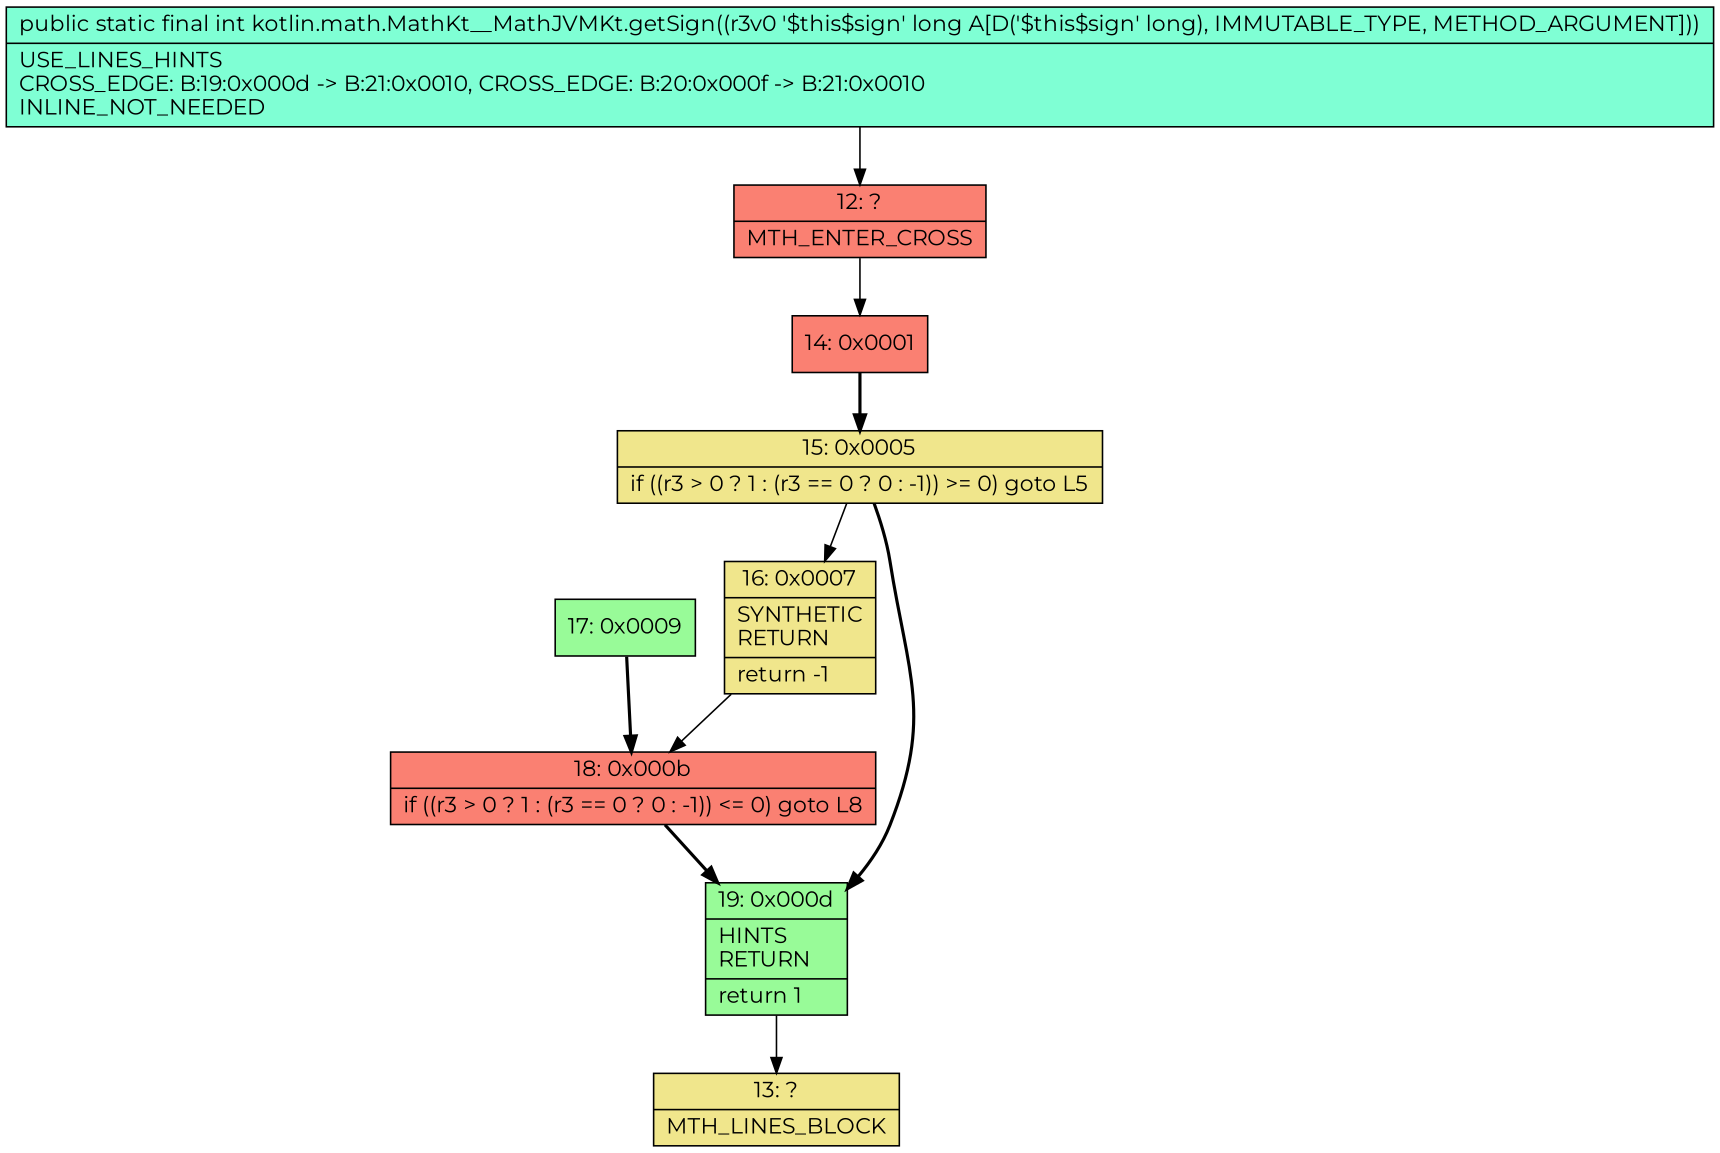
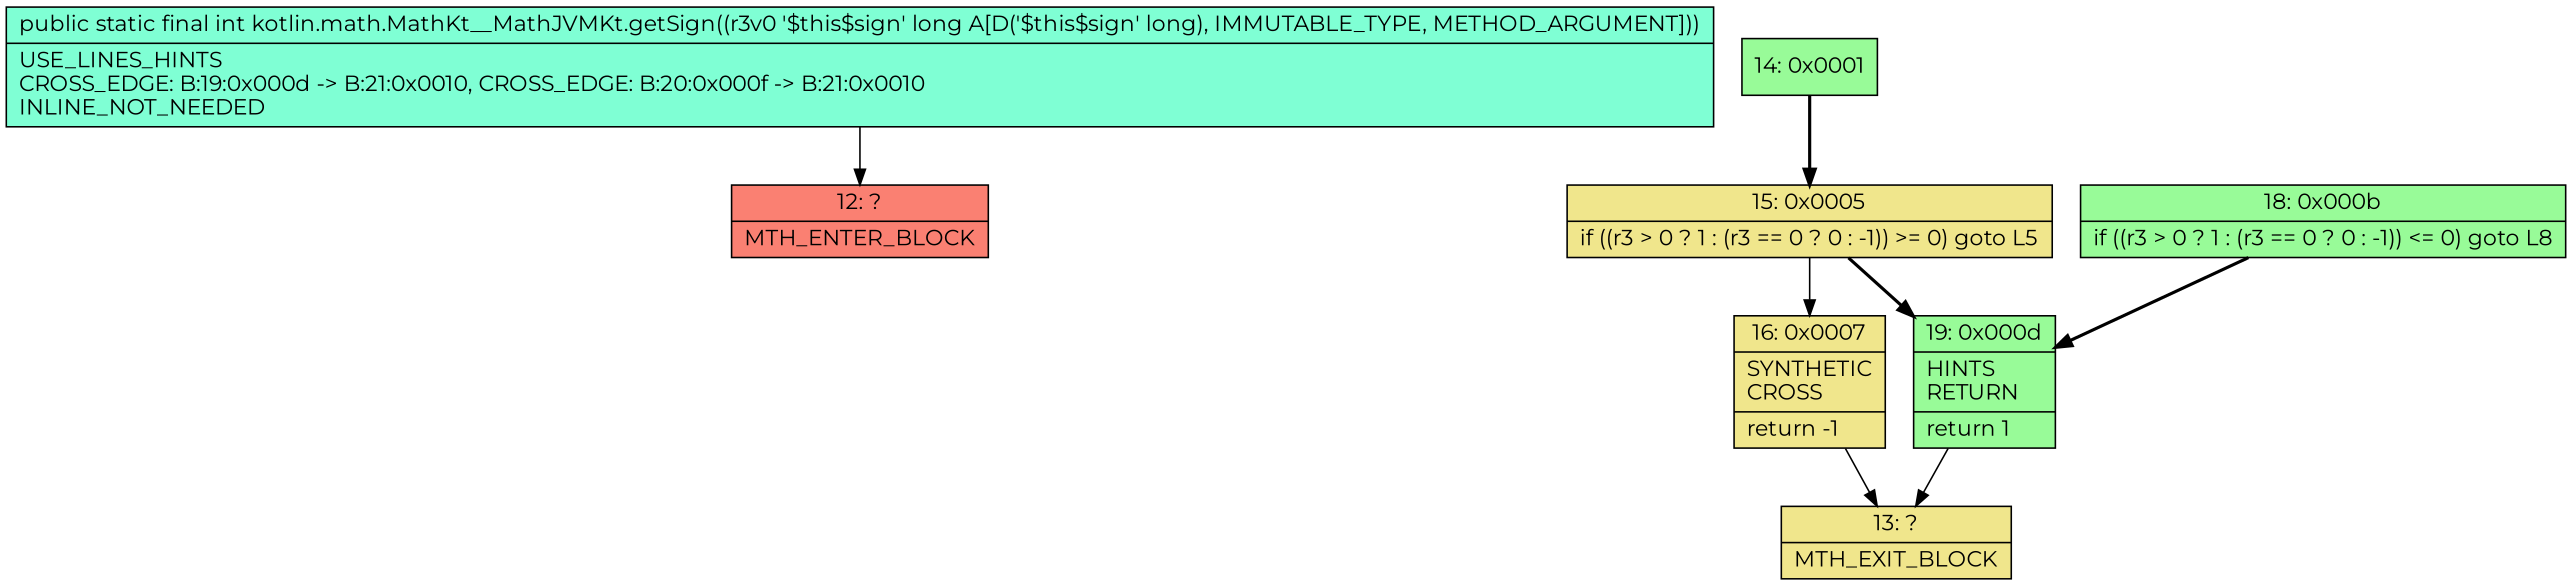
node "12: ?": text "MTH_ENTER_CROSS" -> "MTH_ENTER_BLOCK"
edge "12: ?" -> "14: 0x0001": removed
node "14: 0x0001": fillcolor salmon -> palegreen
node "17: 0x0009": removed
node "16: 0x0007": text "RETURN" -> "CROSS"
edge "16: 0x0007" -> "18: 0x000b": now "16: 0x0007" -> "13: ?"
node "18: 0x000b": fillcolor salmon -> palegreen
node "13: ?": text "MTH_LINES_BLOCK" -> "MTH_EXIT_BLOCK"
